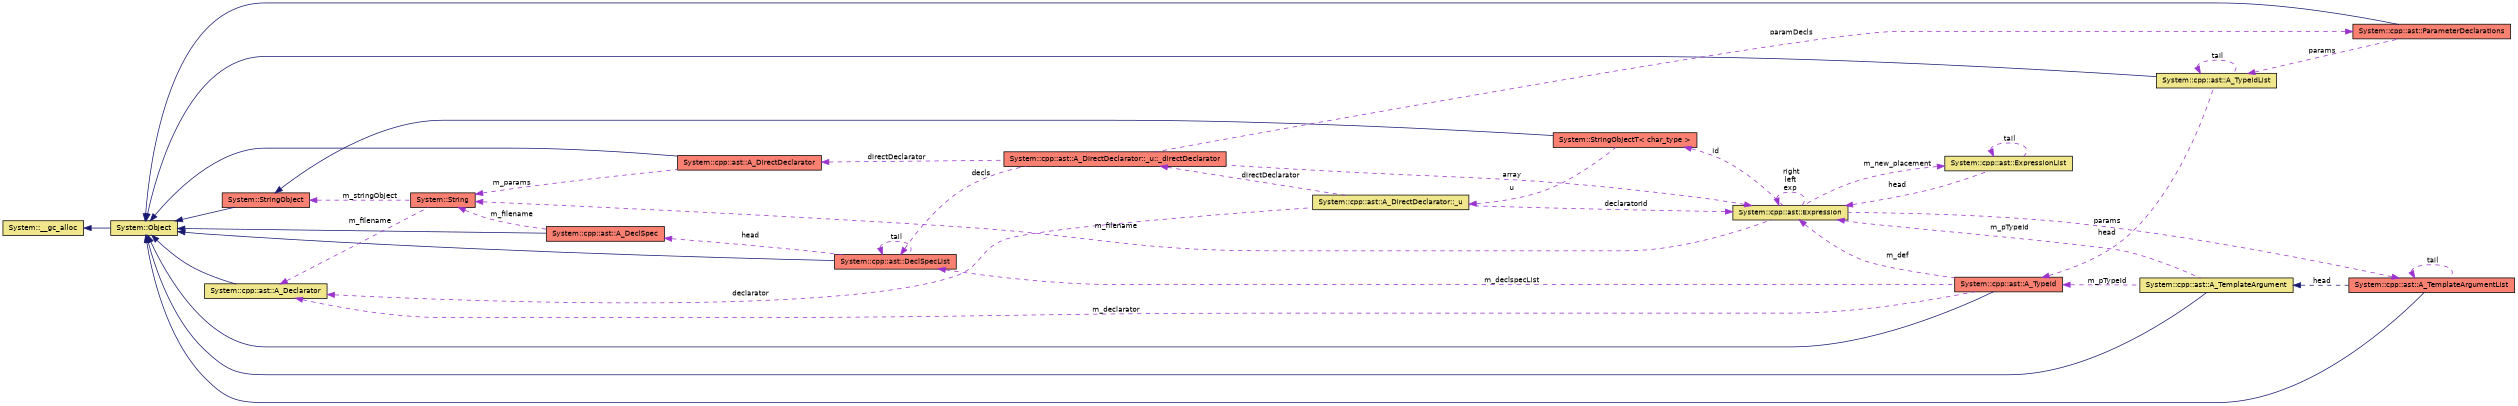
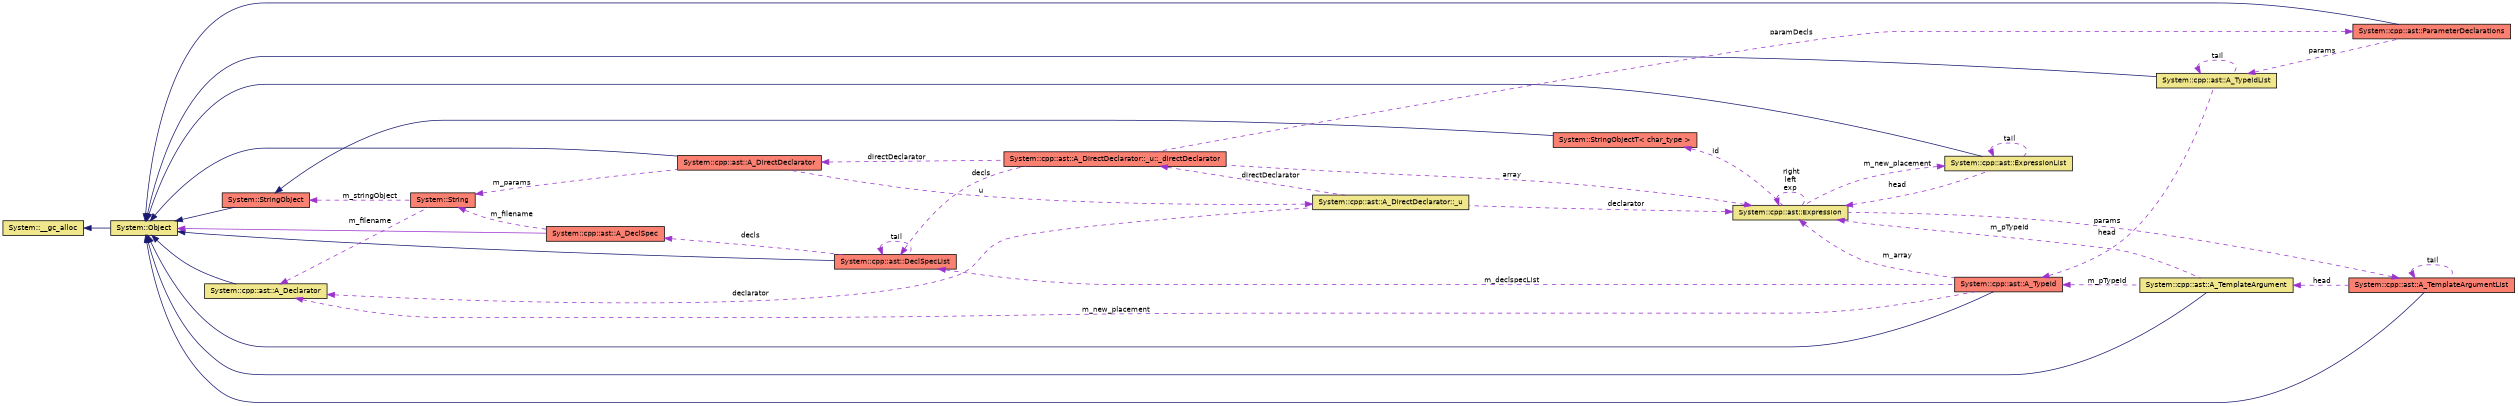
edge "System::cpp::ast::ExpressionList" -> "System::Object": added
edge "System::StringObjectT< char_type >" -> "System::cpp::ast::A_DirectDeclarator::_u": now "System::cpp::ast::A_DirectDeclarator" -> "System::cpp::ast::A_DirectDeclarator::_u"
edge "System::cpp::ast::A_DirectDeclarator::_u" -> "System::cpp::ast::Expression": label " declaratorId" -> " declarator"
edge "System::cpp::ast::A_DeclSpec" -> "System::Object": color midnightblue -> darkorchid3
edge "System::cpp::ast::DeclSpecList" -> "System::cpp::ast::A_DeclSpec": label " head" -> " decls"
edge "System::cpp::ast::Expression" -> "System::String": removed, label "m_filename"
edge "System::cpp::ast::A_TypeId" -> "System::cpp::ast::Expression": label " m_def" -> " m_array"
edge "System::cpp::ast::A_TemplateArgumentList" -> "System::cpp::ast::A_TemplateArgument": color midnightblue -> darkorchid3
edge "System::cpp::ast::A_TypeId" -> "System::cpp::ast::A_Declarator": label " m_declarator" -> " m_new_placement"
